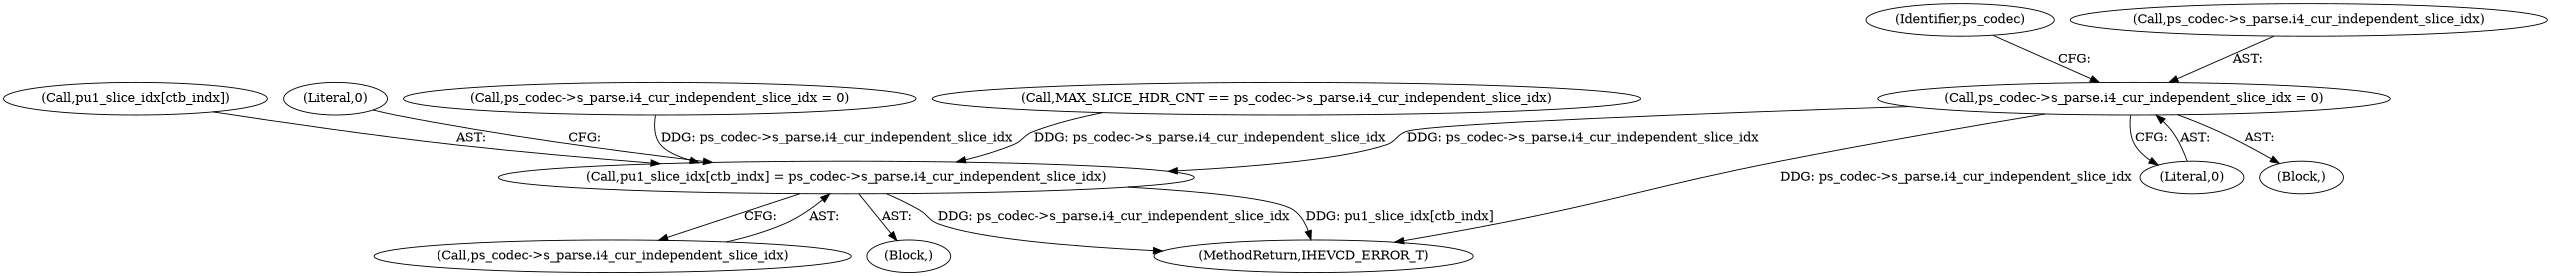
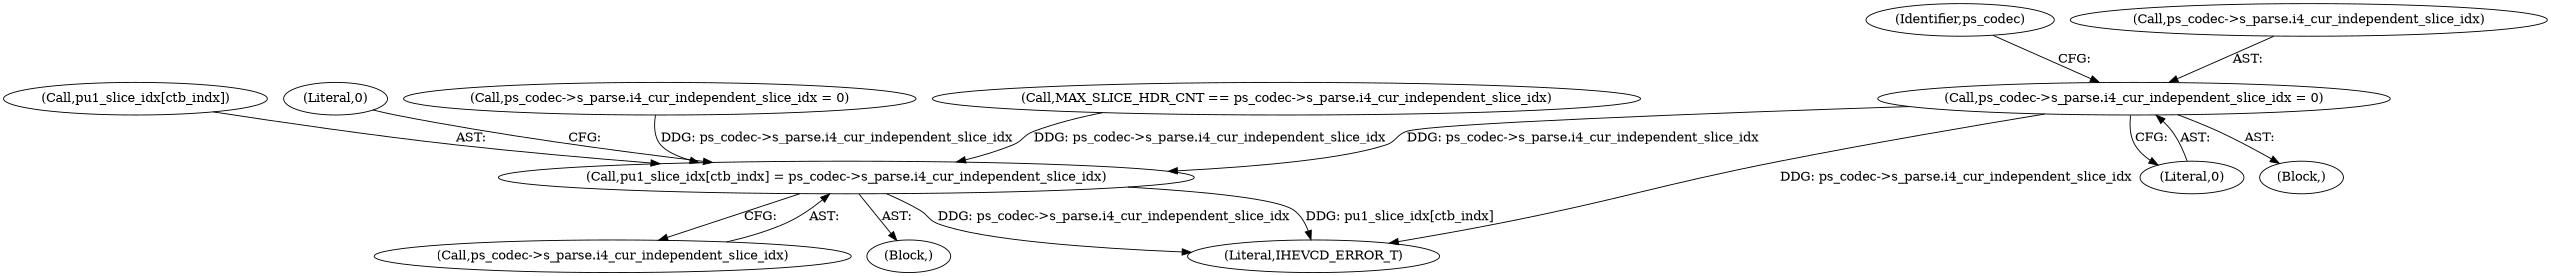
node "(MethodReturn,IHEVCD_ERROR_T)": label "(MethodReturn,IHEVCD_ERROR_T)" -> "(Literal,IHEVCD_ERROR_T)"
